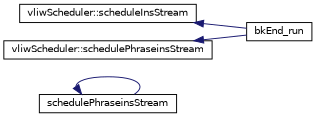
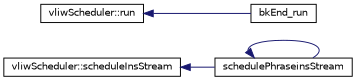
edge "bkEnd_run" -> "vliwScheduler::scheduleInsStream": now "schedulePhraseinsStream" -> "vliwScheduler::scheduleInsStream"
node "vliwScheduler::schedulePhraseinsStream": label "vliwScheduler::schedulePhraseinsStream" -> "vliwScheduler::run"
